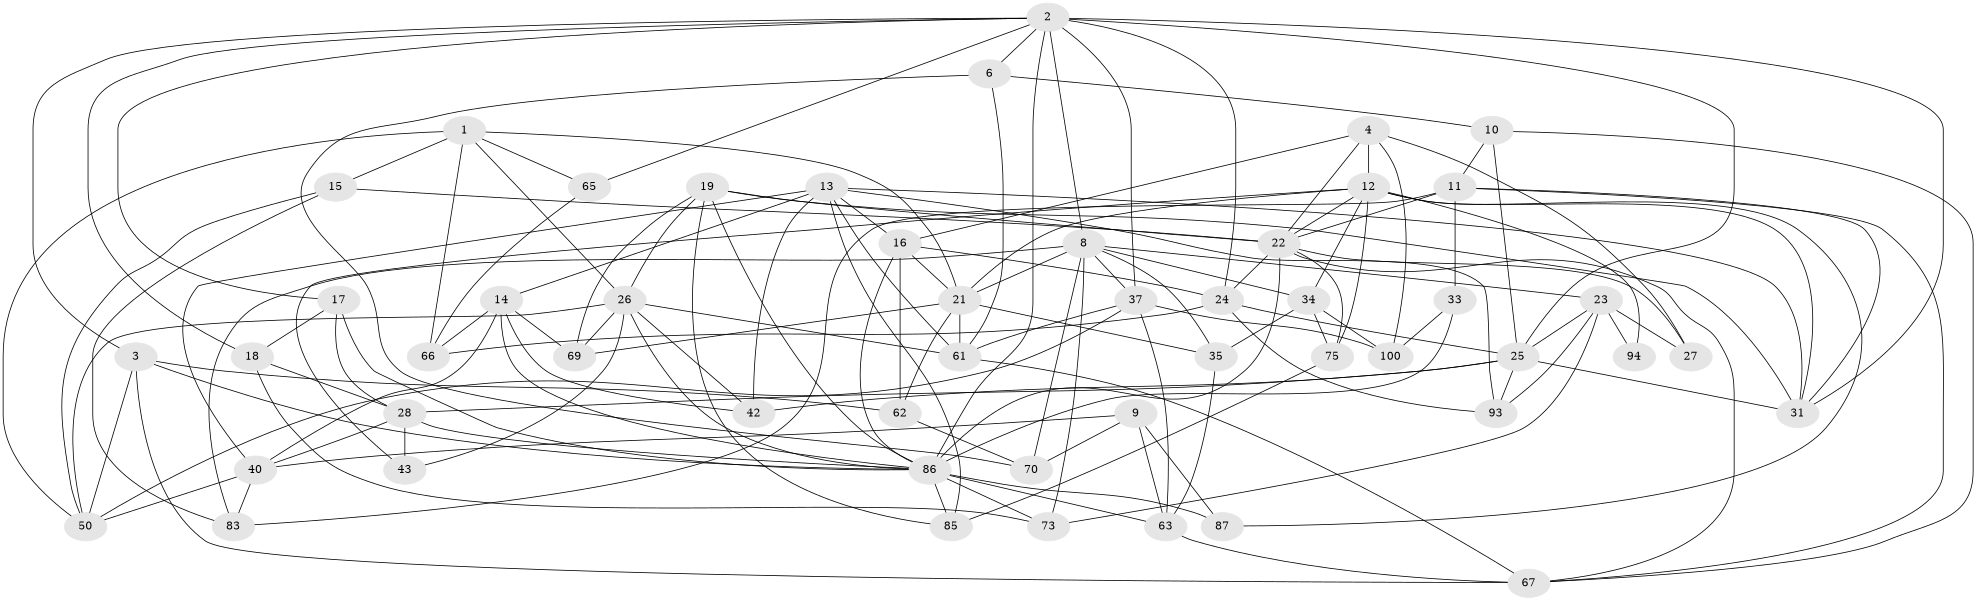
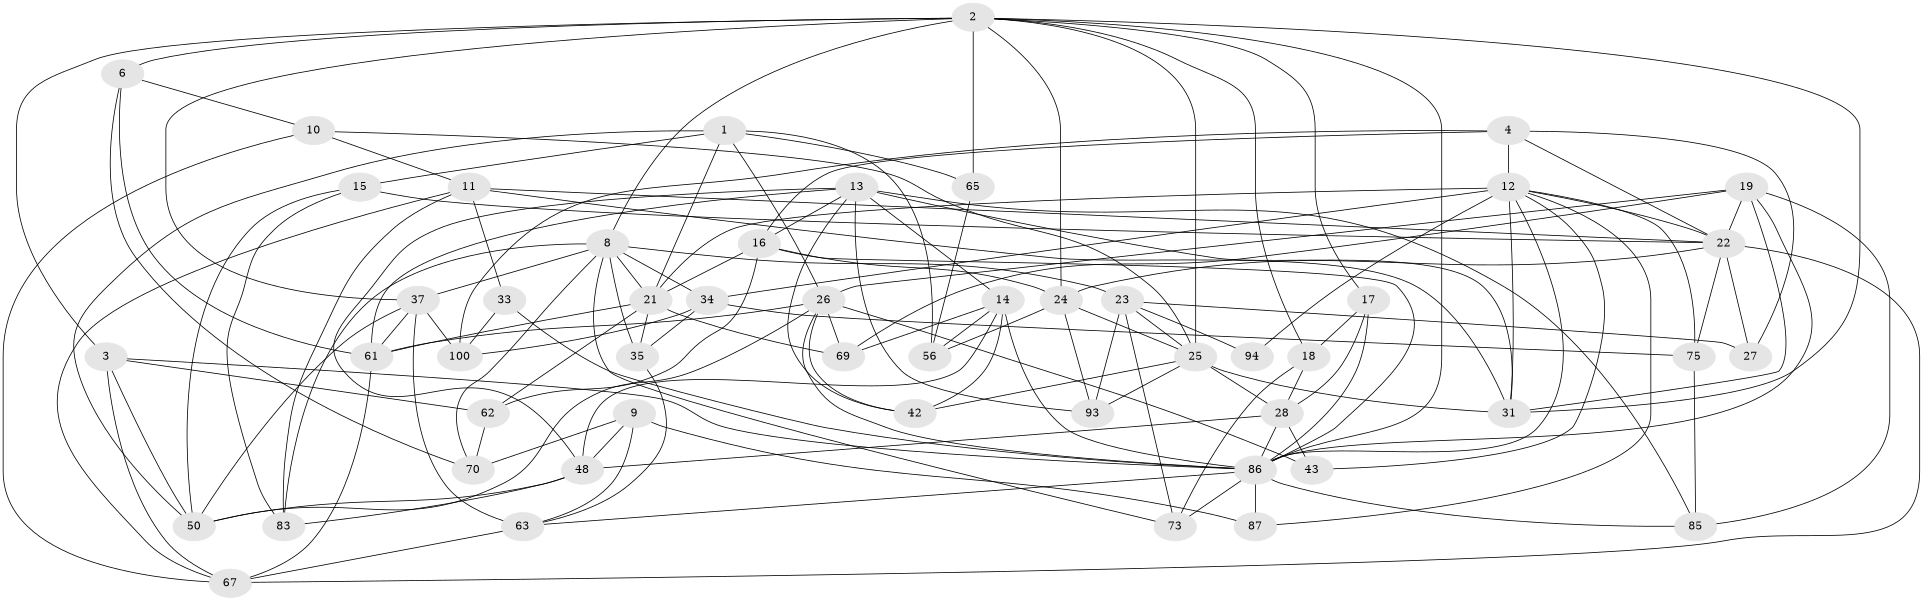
node "66": label "66" -> "56"
edge "22" -- "86": now "12" -- "86"
node "40": label "40" -> "48"
